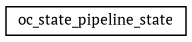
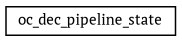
node "oc_state_pipeline_state": label "oc_state_pipeline_state" -> "oc_dec_pipeline_state"
